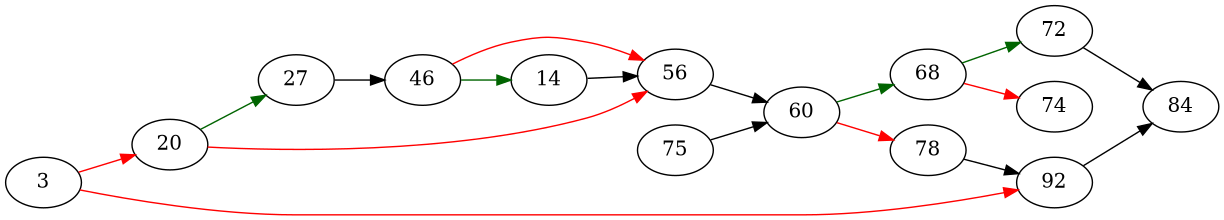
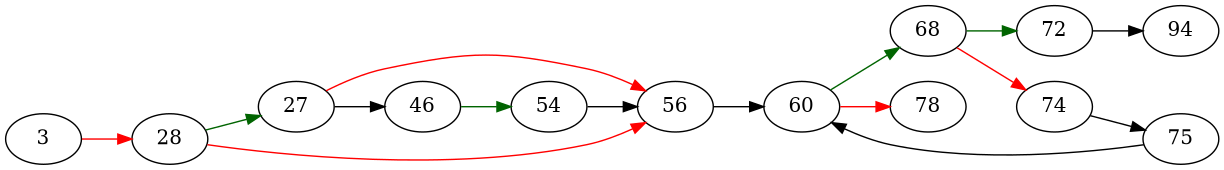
edge "46" -> "56": now "27" -> "56"
node "14": label "14" -> "54"
node "84": label "84" -> "94"
edge "74" -> "75": added
node "20": label "20" -> "28"
node "92": removed
